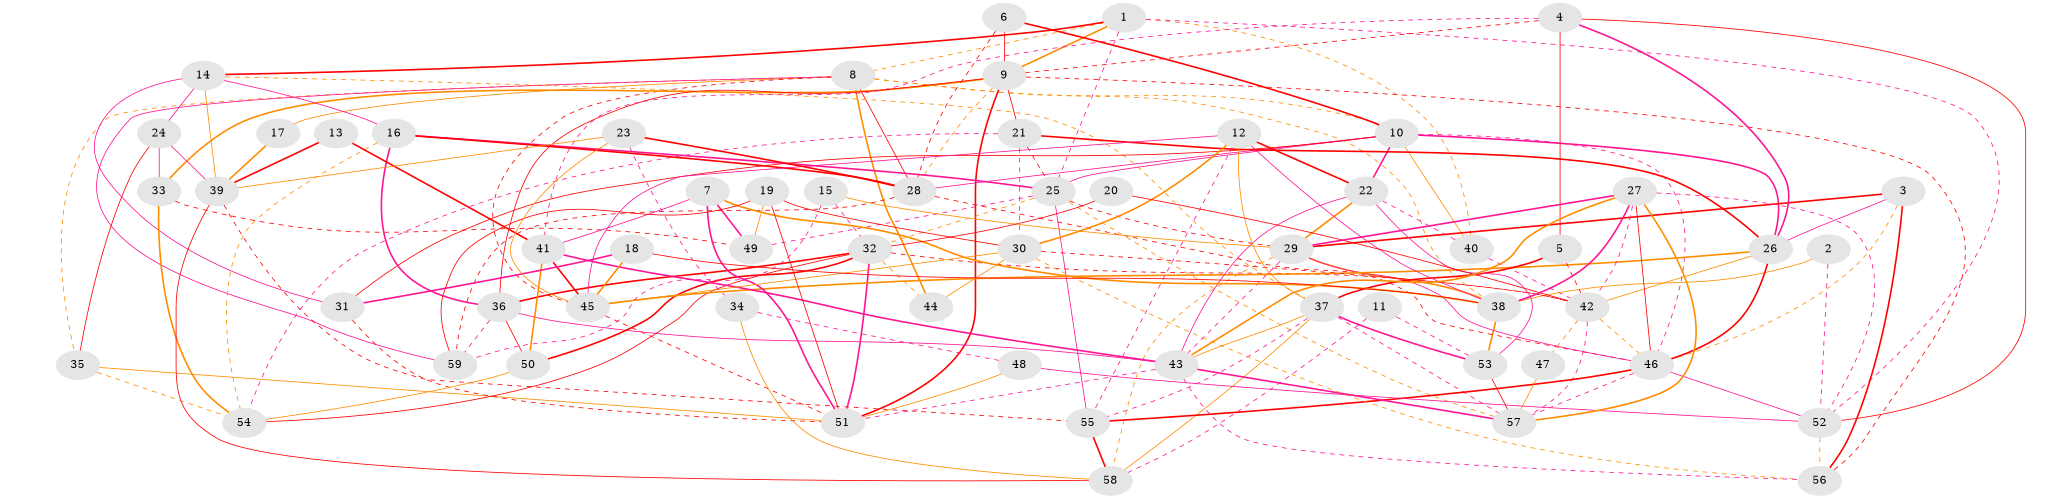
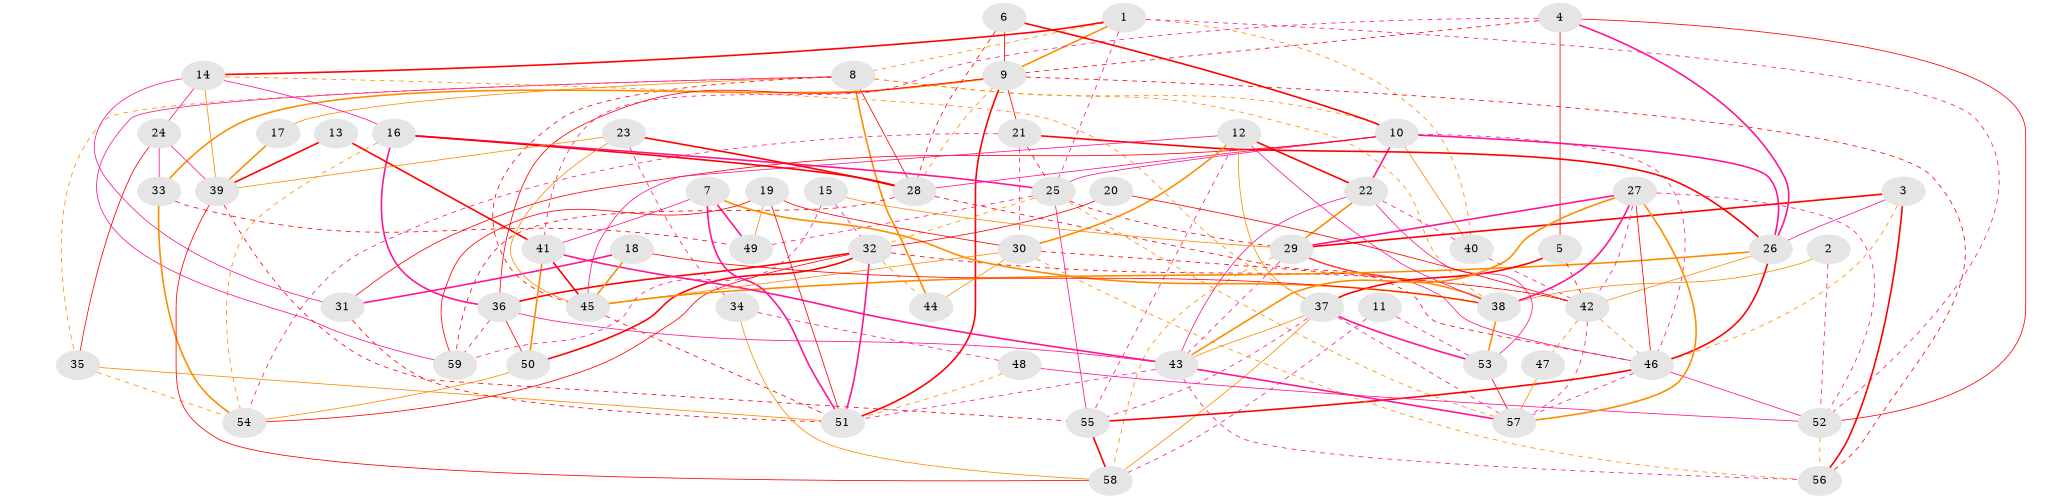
edge "48" -- "51": style solid -> dashed
